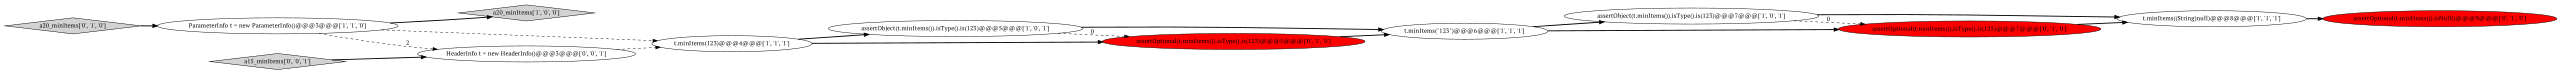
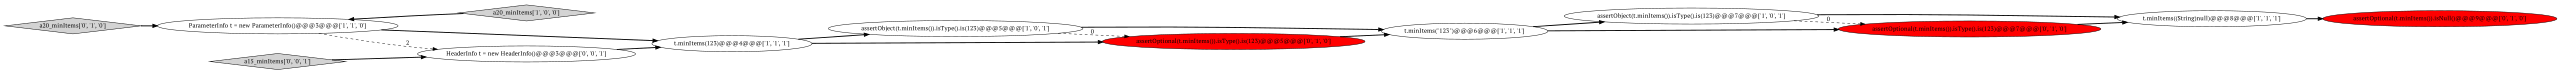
edge "ParameterInfo t = new ParameterInfo()@@@3@@@['1', '1', '0']" -> "a20_minItems['1', '0', '0']": reversed
edge "ParameterInfo t = new ParameterInfo()@@@3@@@['1', '1', '0']" -> "t.minItems(123)@@@4@@@['1', '1', '1']": style dashed -> bold
edge "HeaderInfo t = new HeaderInfo()@@@3@@@['0', '0', '1']" -> "t.minItems(123)@@@4@@@['1', '1', '1']": style dashed -> bold
